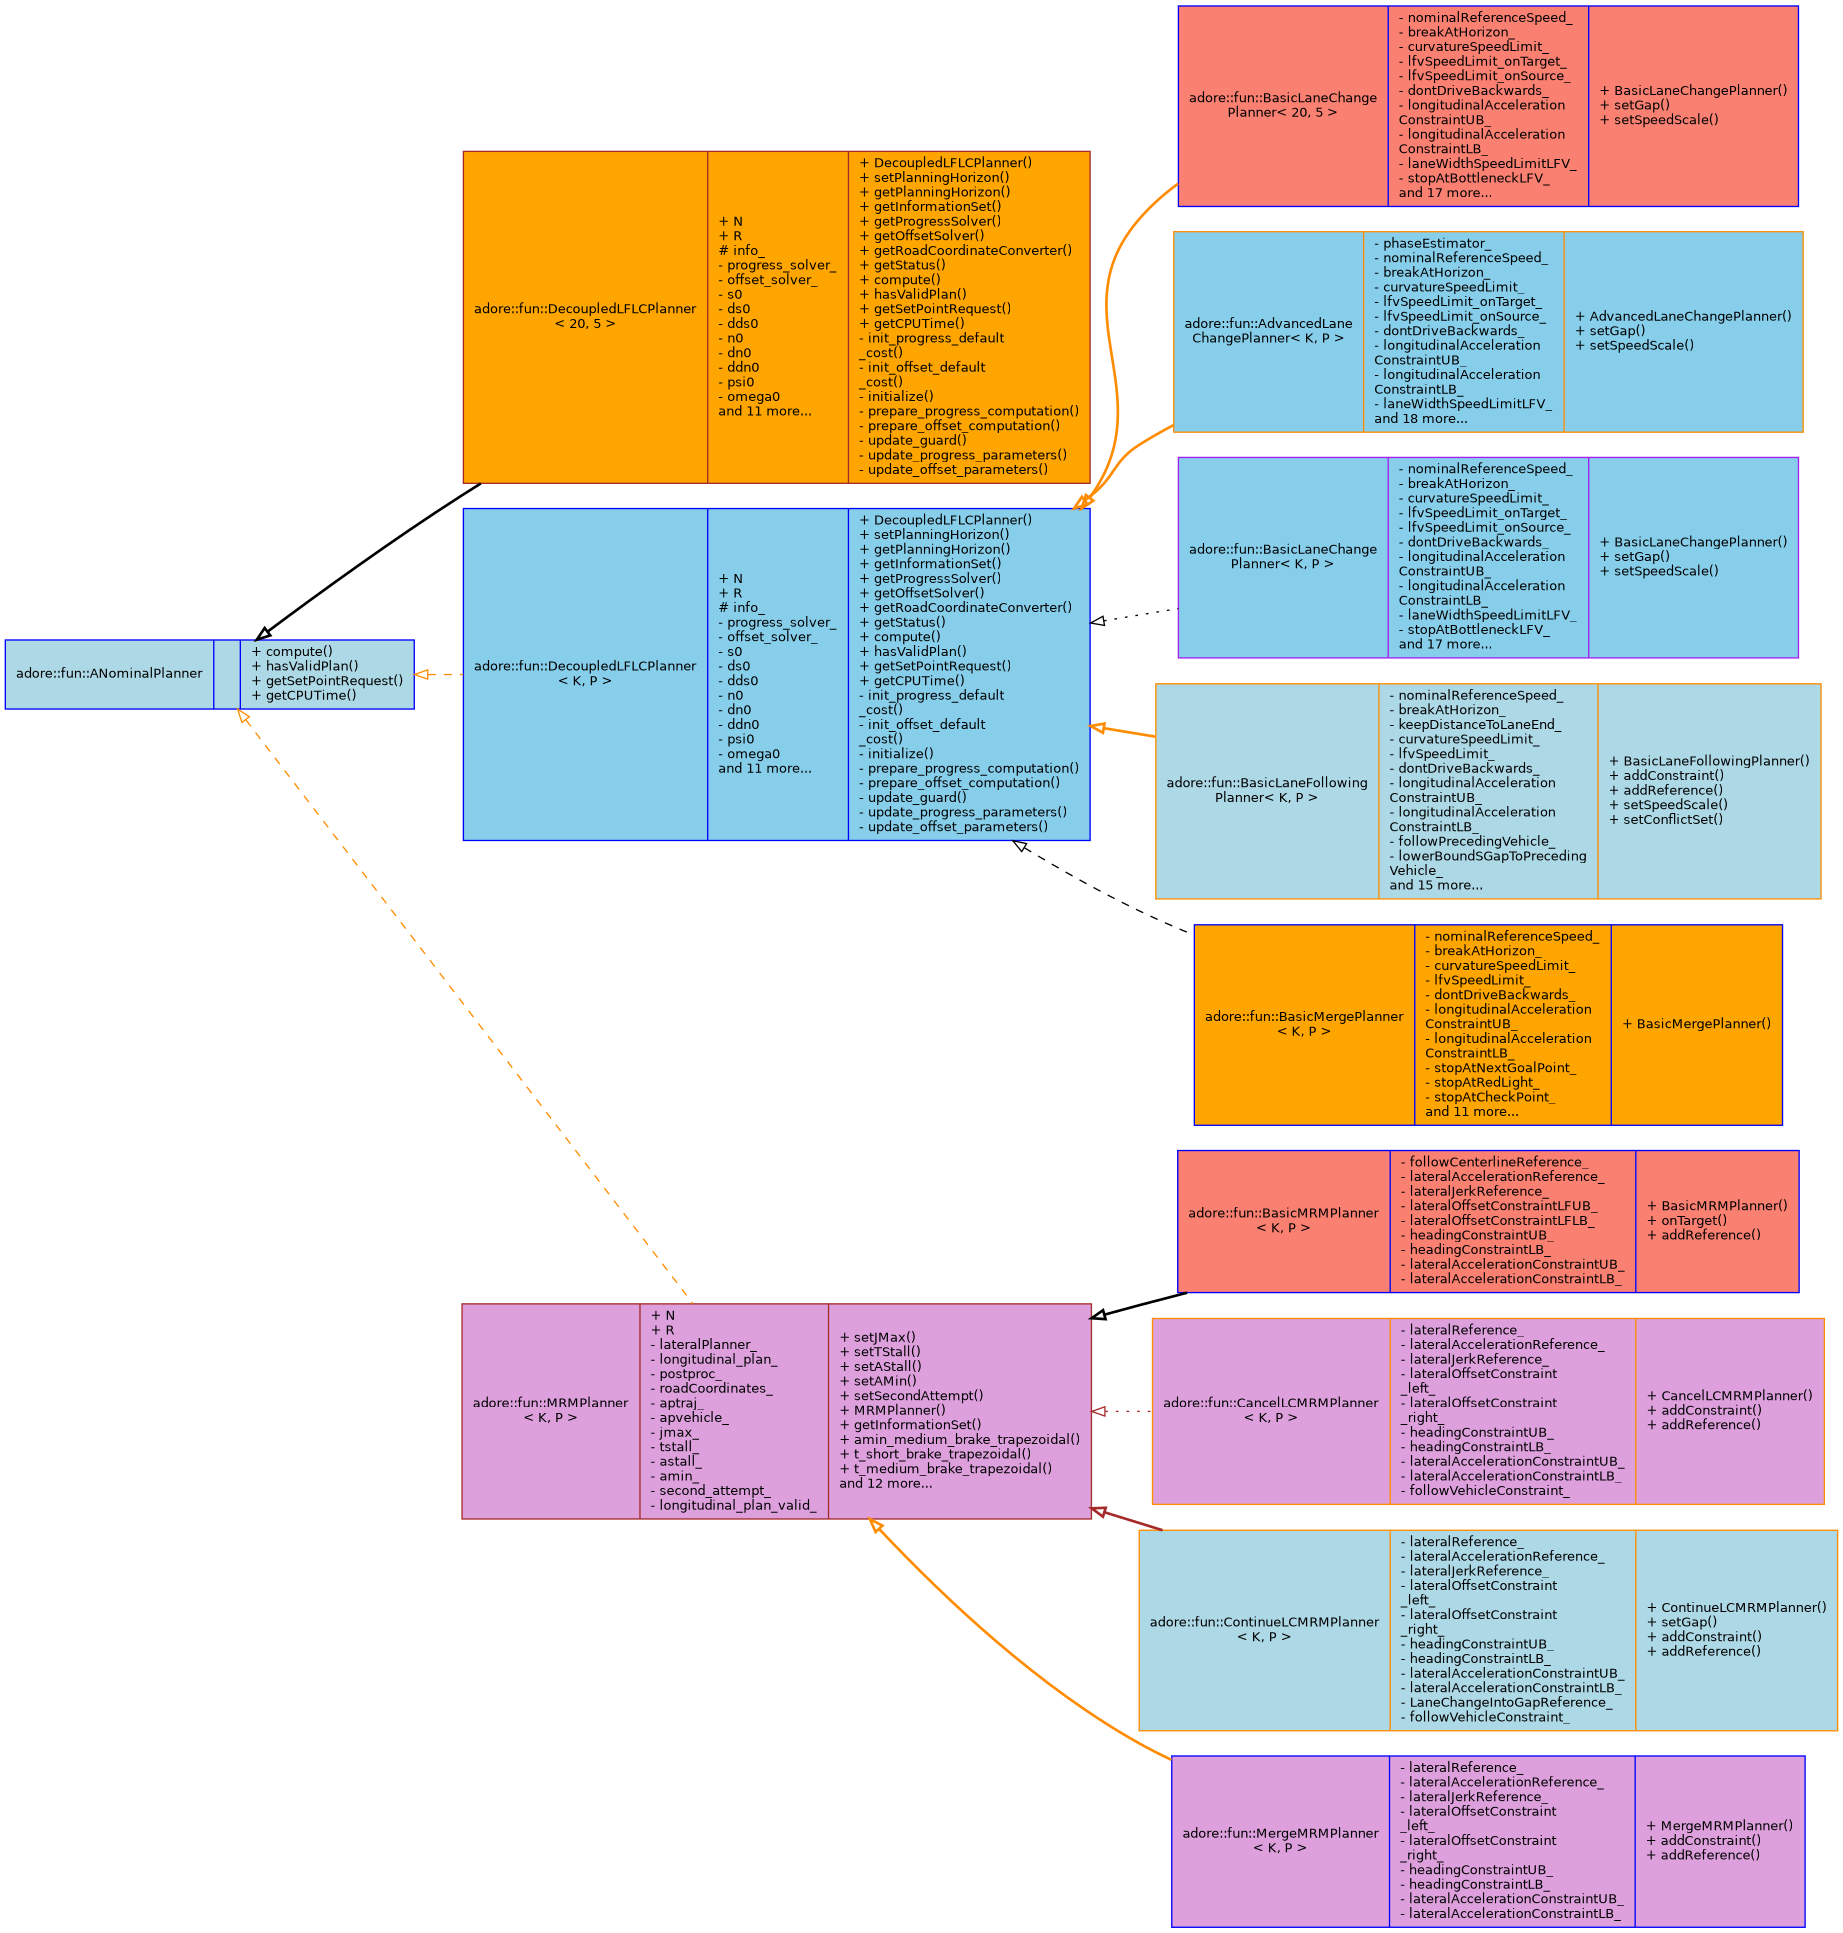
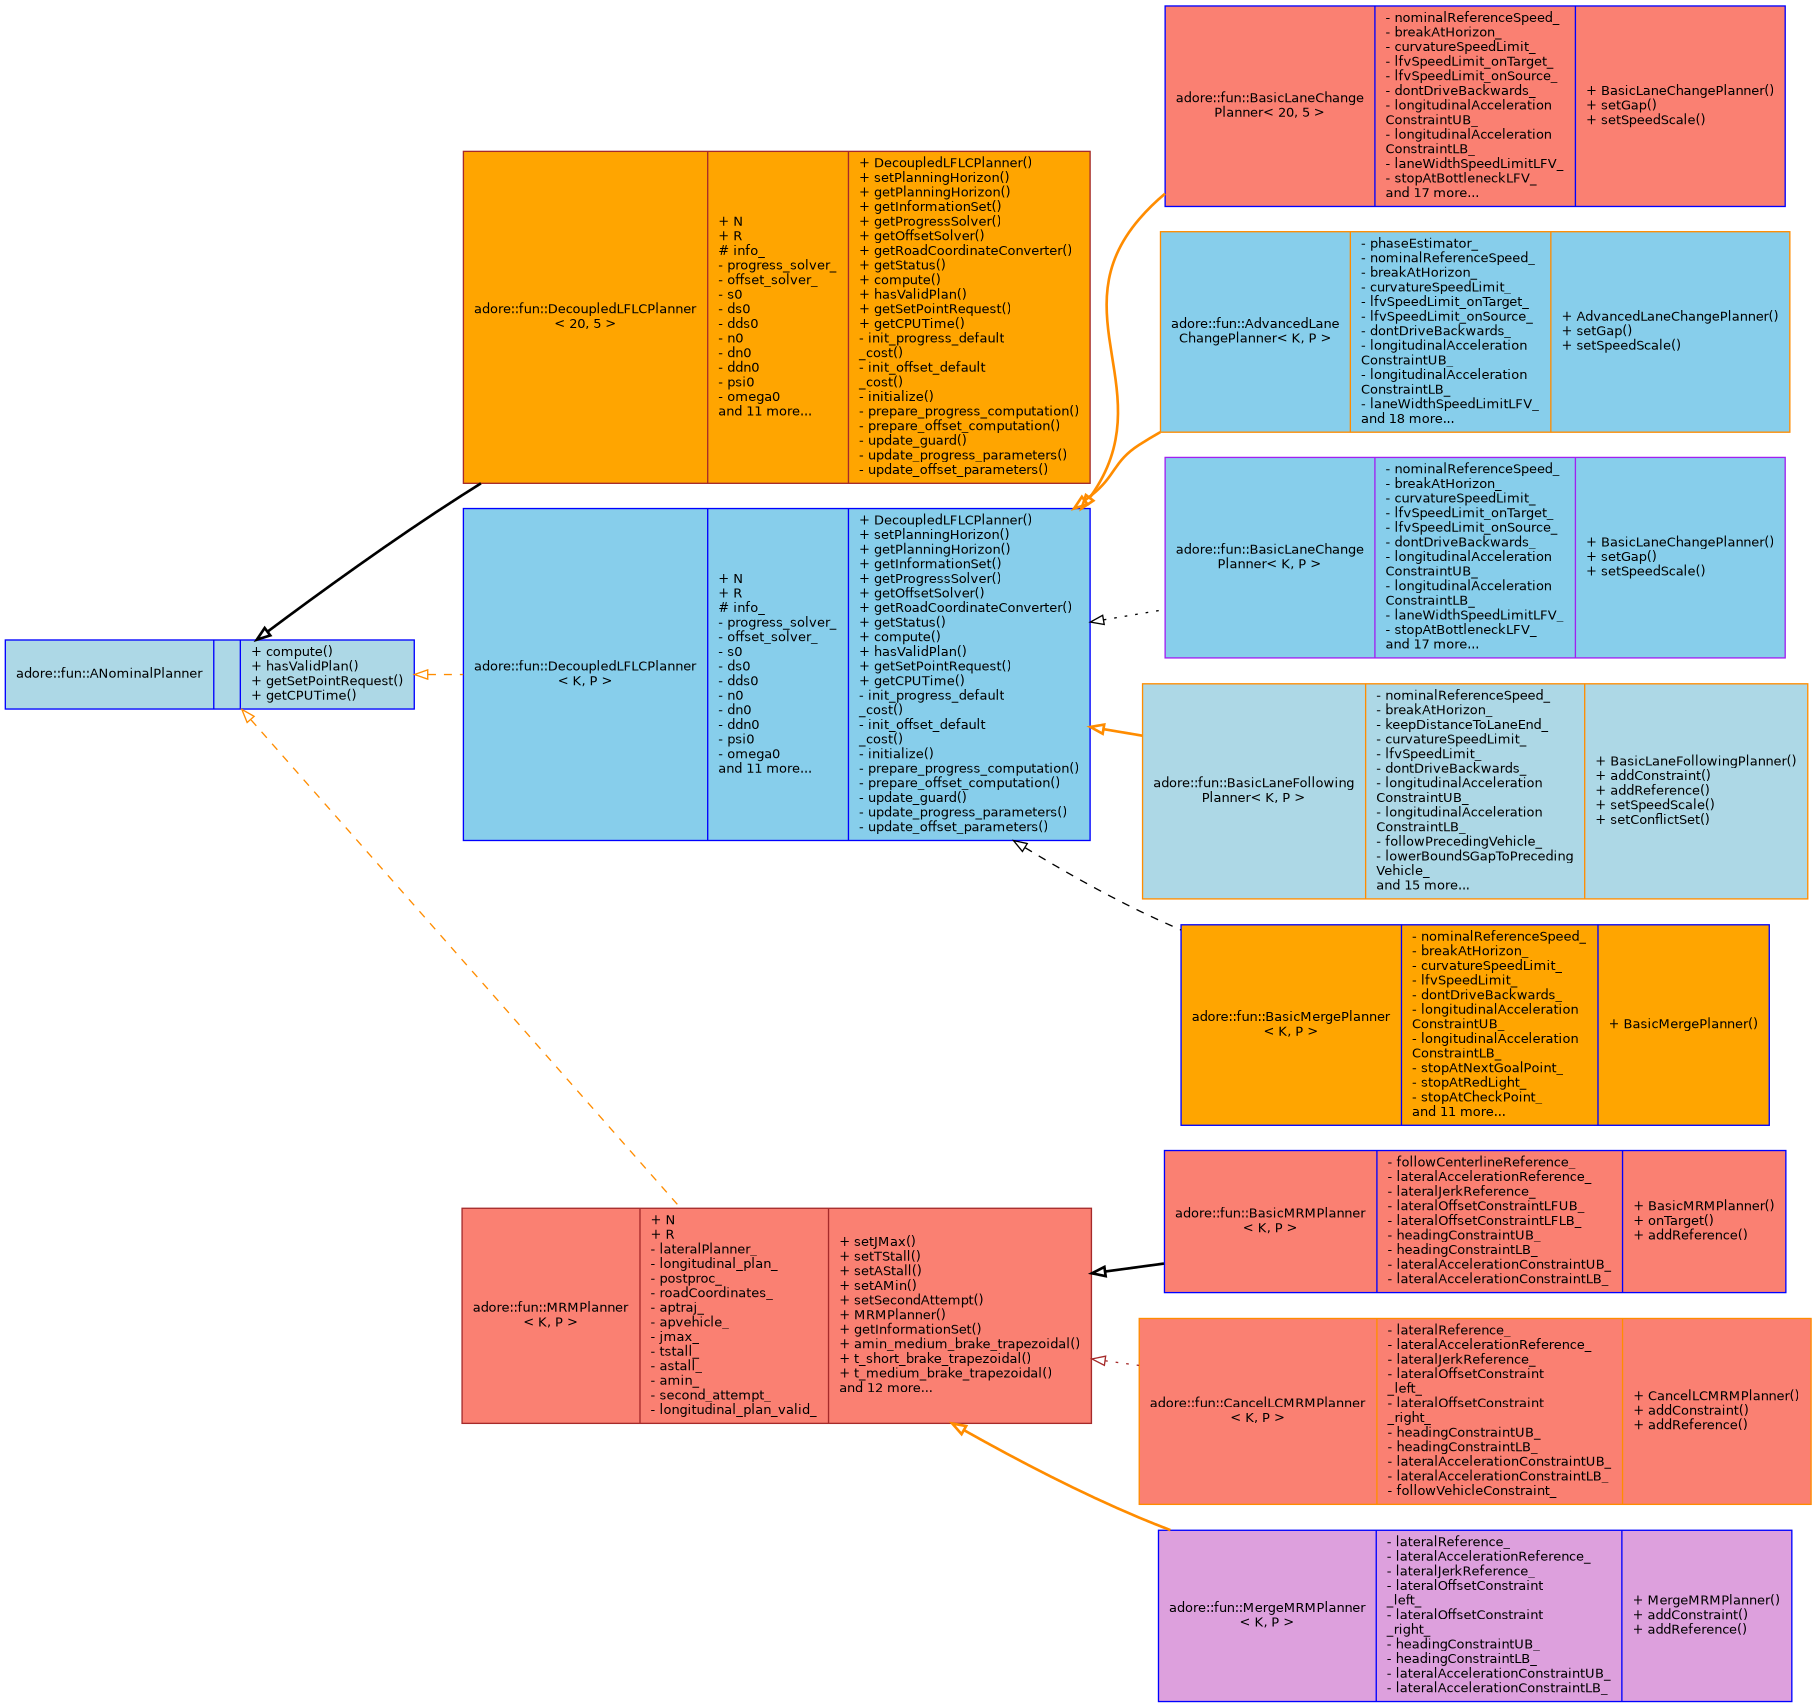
node "adore::fun::MRMPlanner": fillcolor plum -> salmon
node "adore::fun::CancelLCMRMPlanner": fillcolor plum -> salmon
node "adore::fun::ContinueLCMRMPlanner": removed
